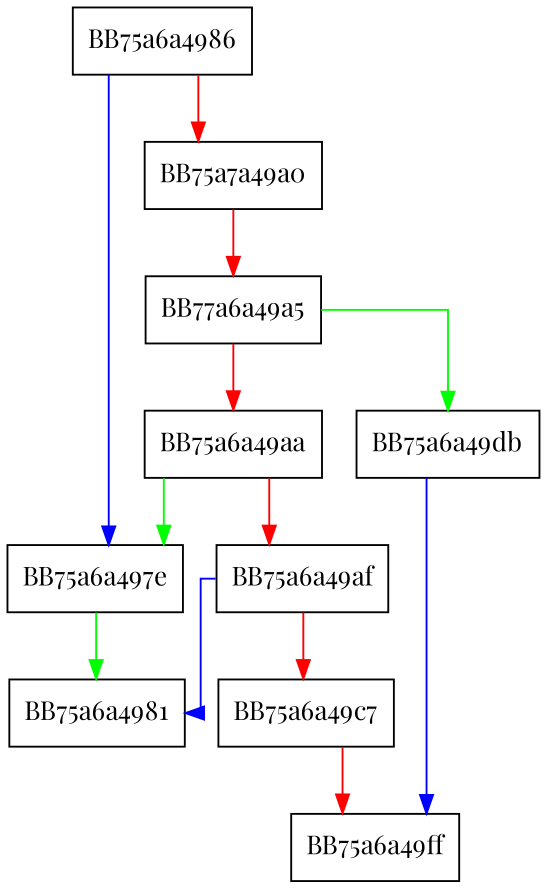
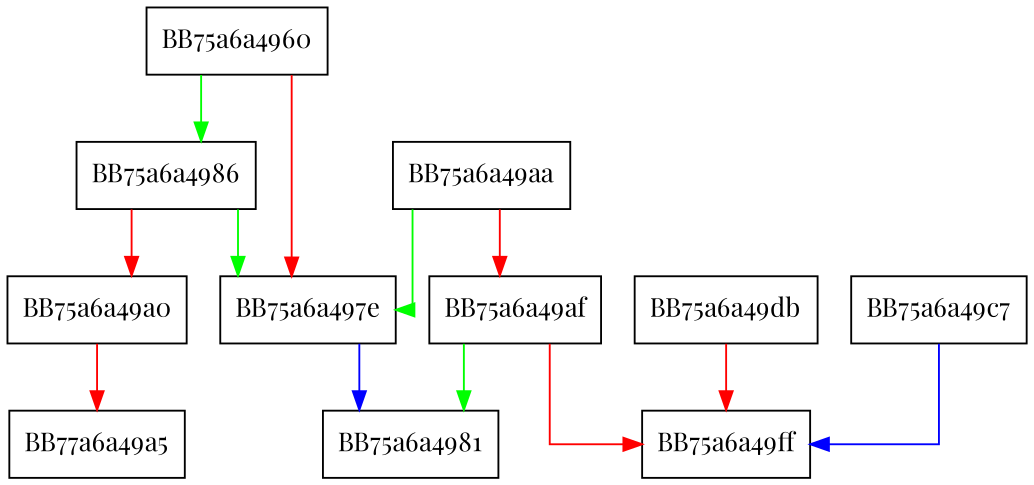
node "BB75a6a4960": added
node "BB75a7a49a0": label "BB75a7a49a0" -> "BB75a6a49a0"
edge "BB75a6a4986" -> "BB75a6a497e": color blue -> green
edge "BB77a6a49a5" -> "BB75a6a49db": removed
edge "BB77a6a49a5" -> "BB75a6a49aa": removed
edge "BB75a6a497e" -> "BB75a6a4981": color green -> blue
edge "BB75a6a49af" -> "BB75a6a49c7": now "BB75a6a49af" -> "BB75a6a49ff"
edge "BB75a6a49db" -> "BB75a6a49ff": color blue -> red
edge "BB75a6a49af" -> "BB75a6a4981": color blue -> green
edge "BB75a6a49c7" -> "BB75a6a49ff": color red -> blue
